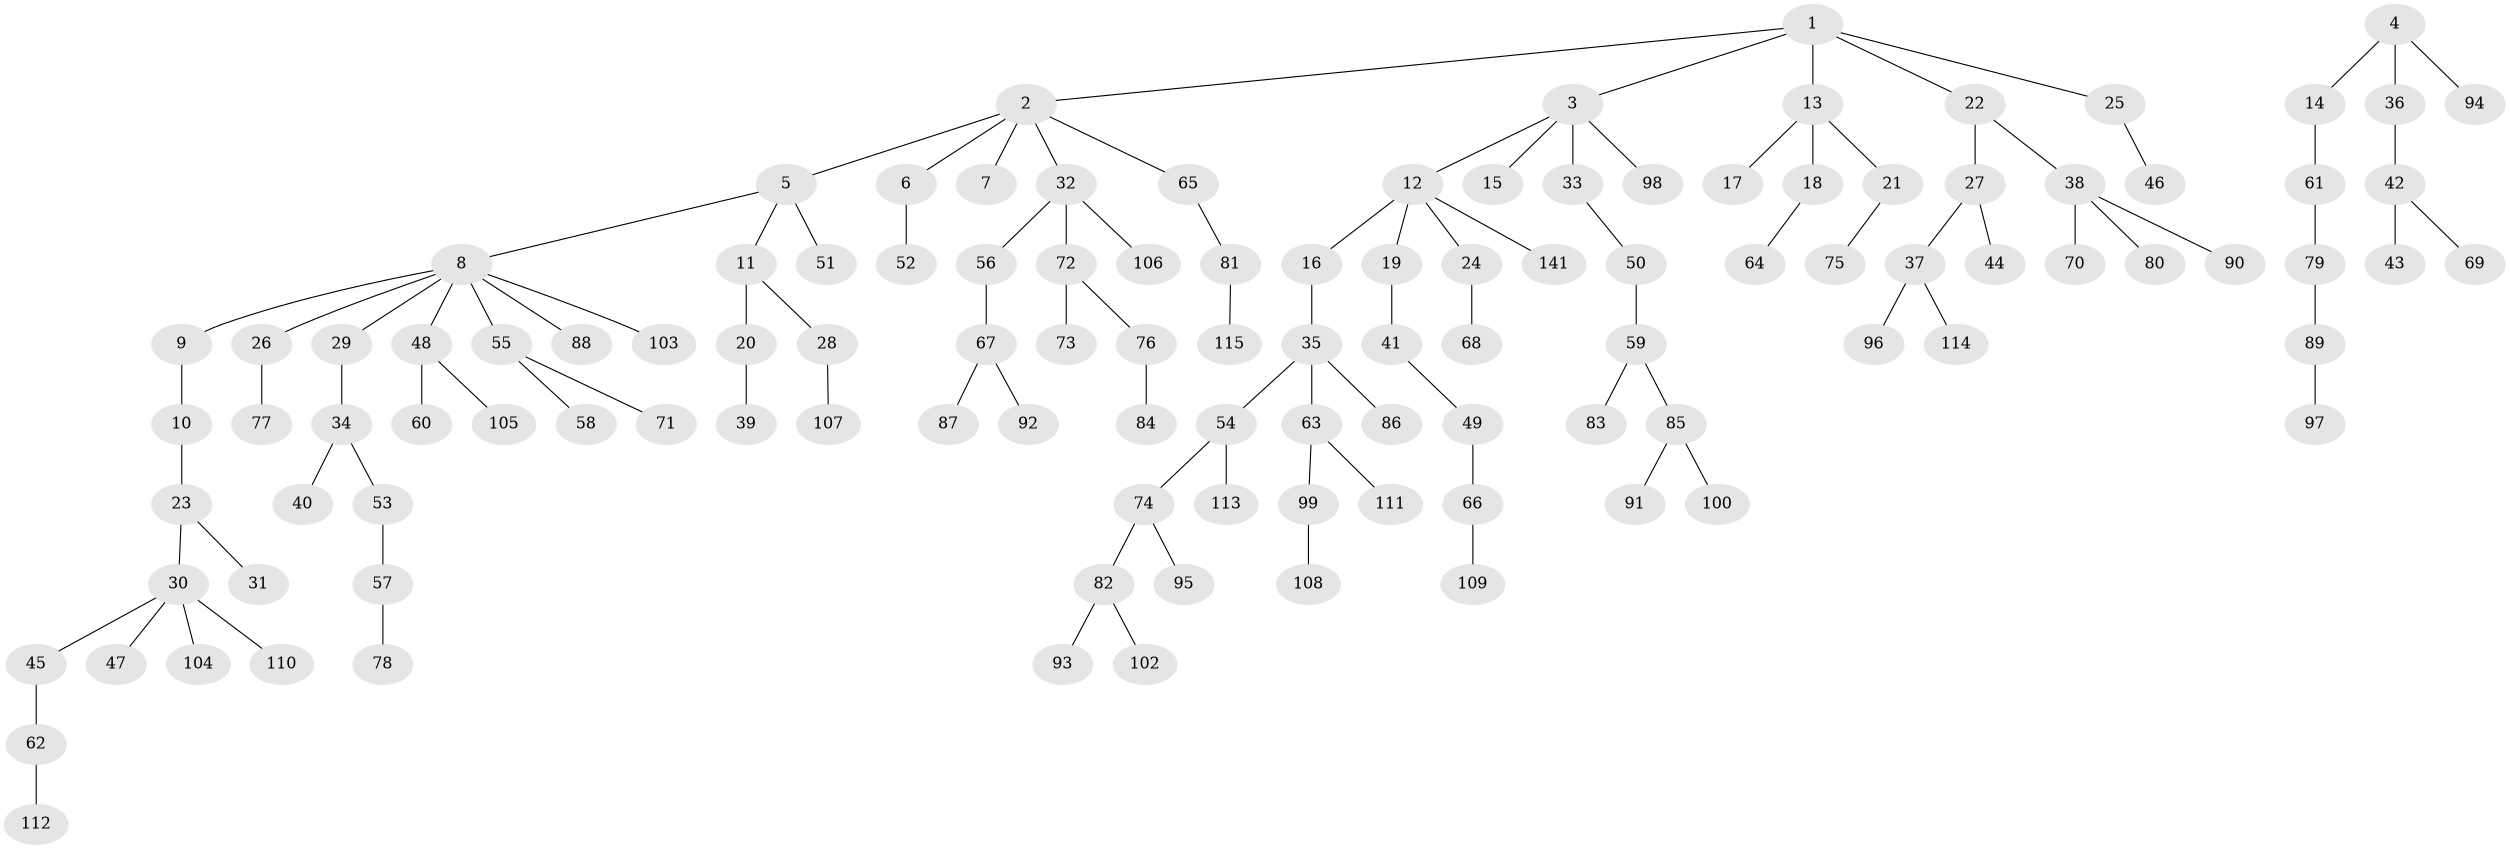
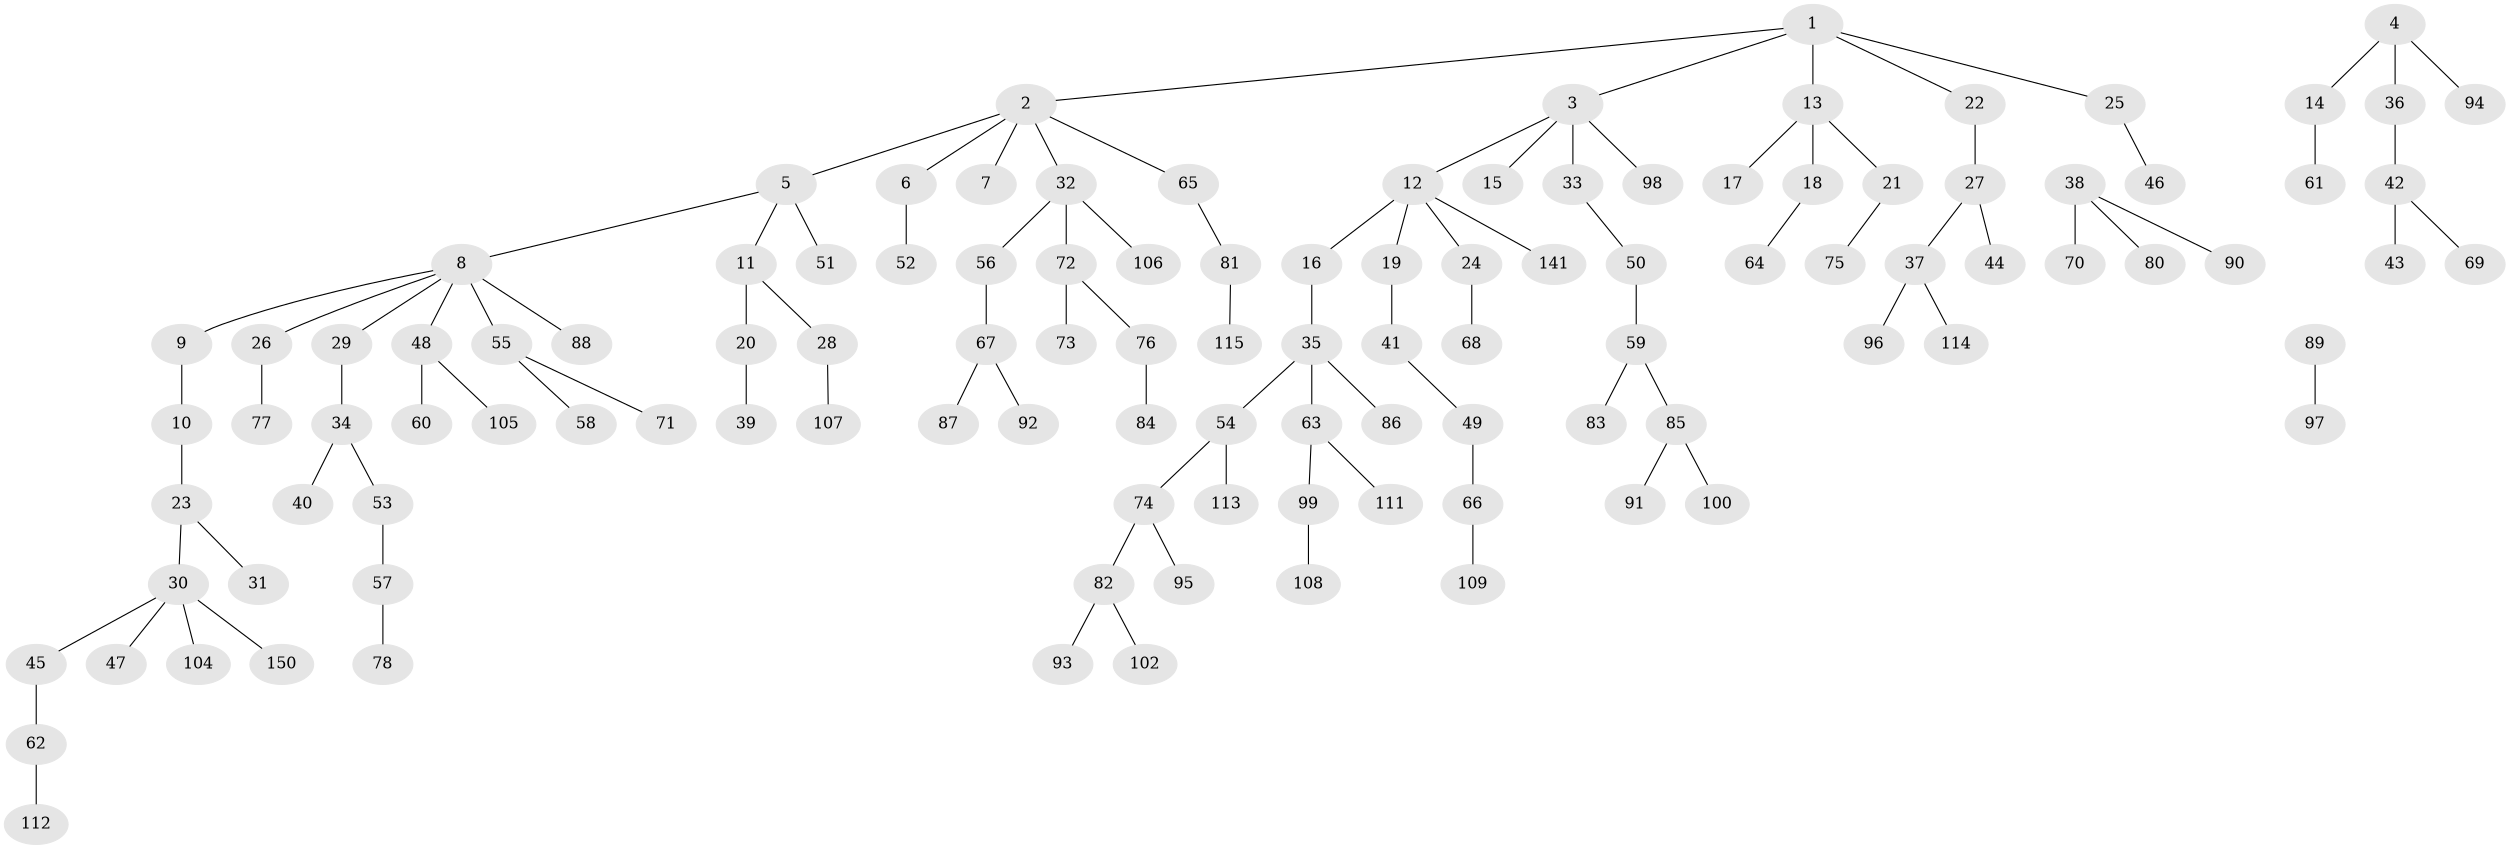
edge "22" -- "38": removed
node "79": removed
node "103": removed
node "110": label "110" -> "150"
